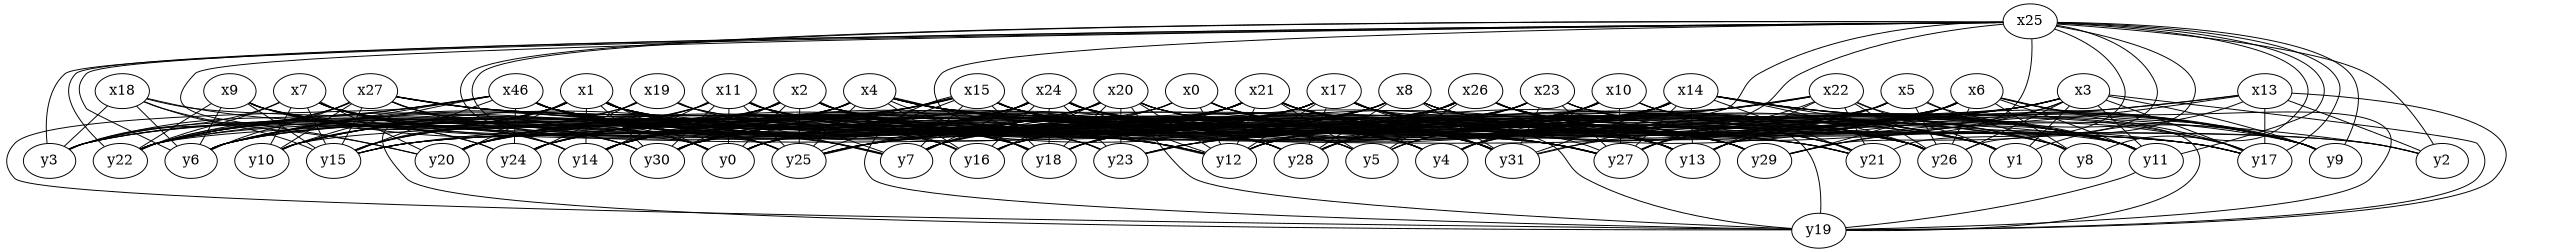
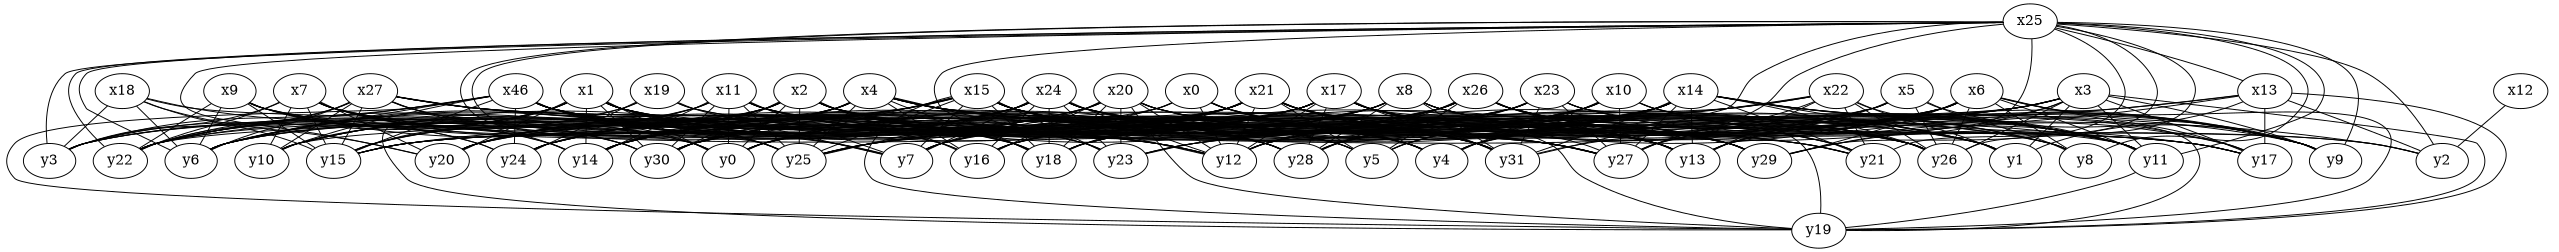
edge "x25" -- "y17": now "x25" -- "x13"
node "x12": added
edge "x15" -- "y23": added
edge "x14" -- "y15": added
